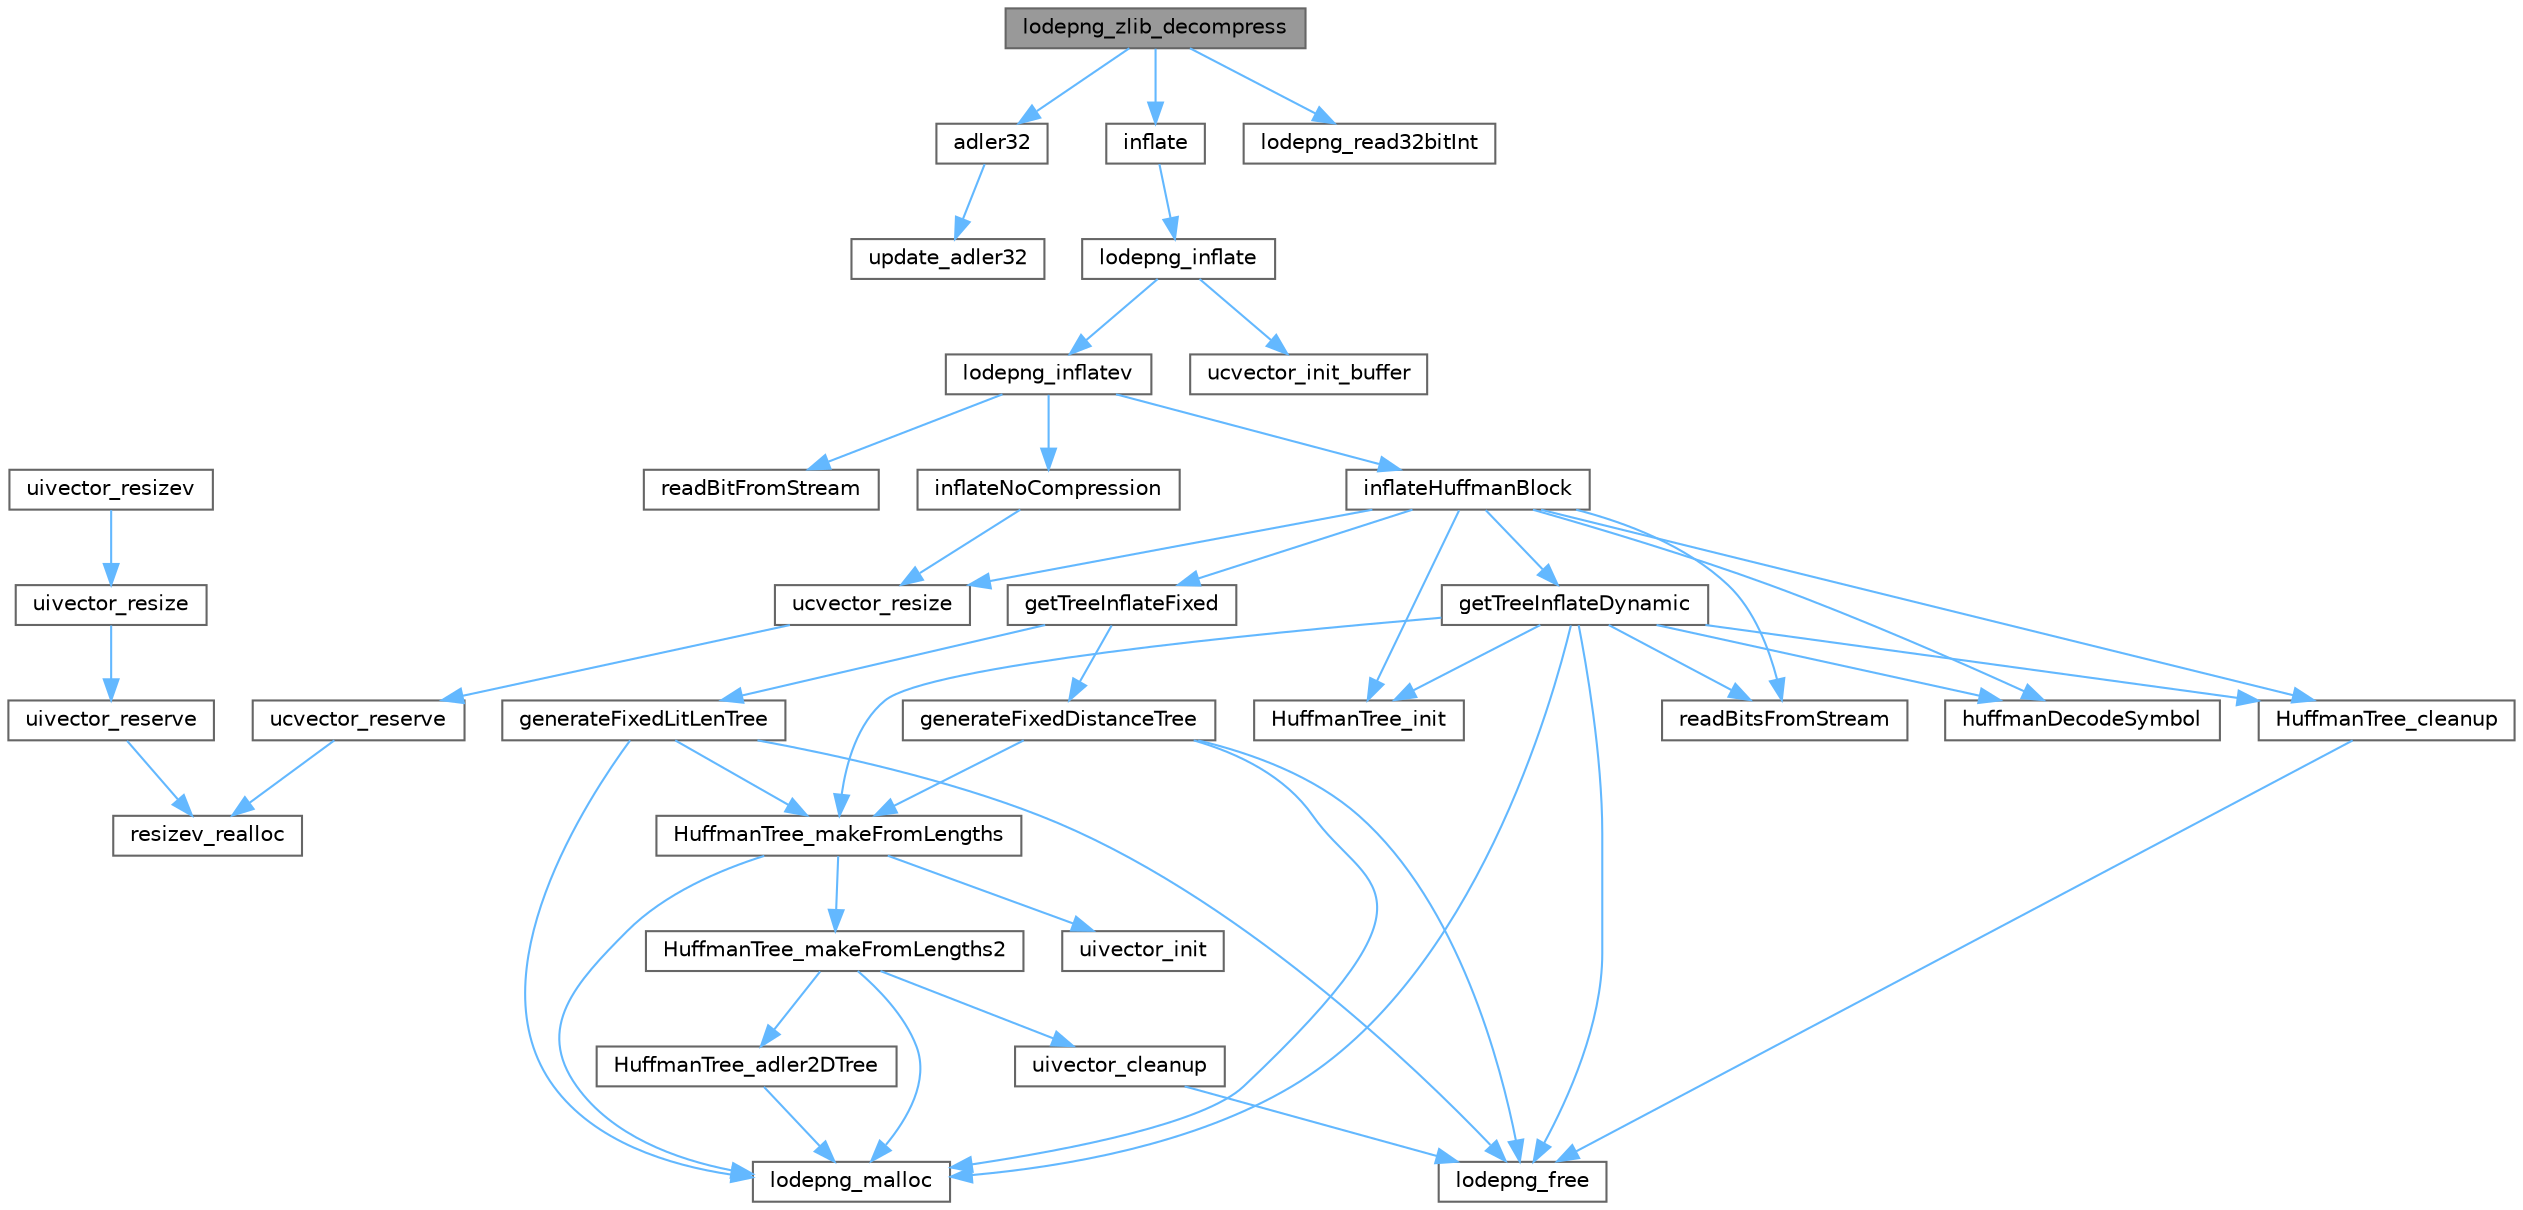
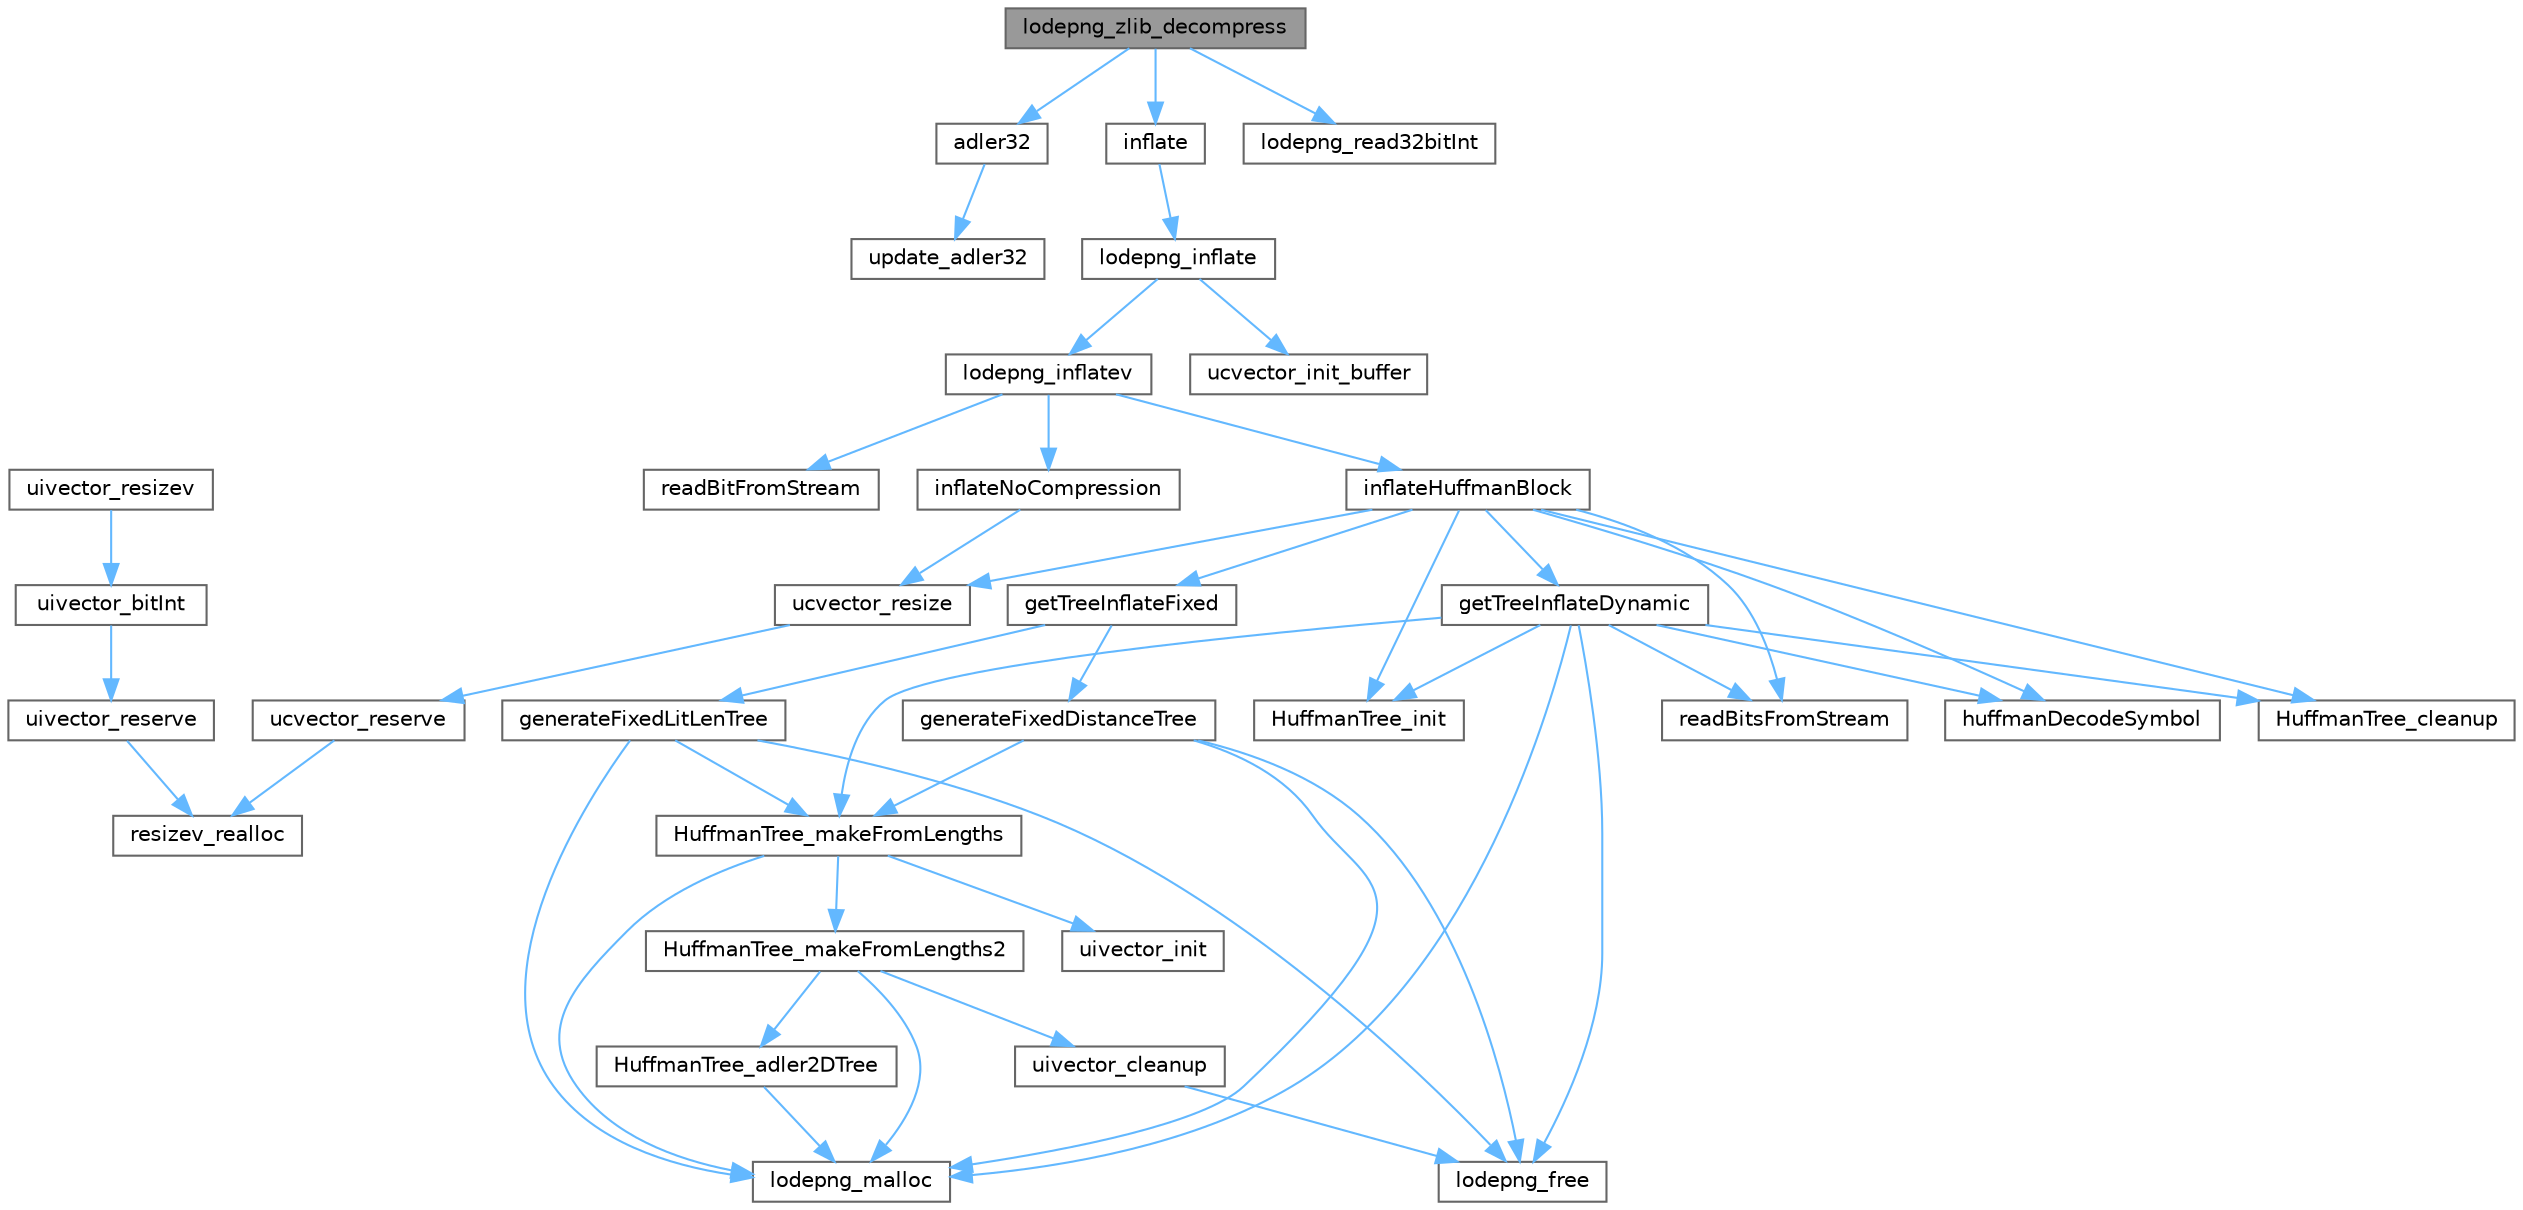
node "uivector_resize": label "uivector_resize" -> "uivector_bitInt"
edge "HuffmanTree_cleanup" -> "lodepng_free": removed
